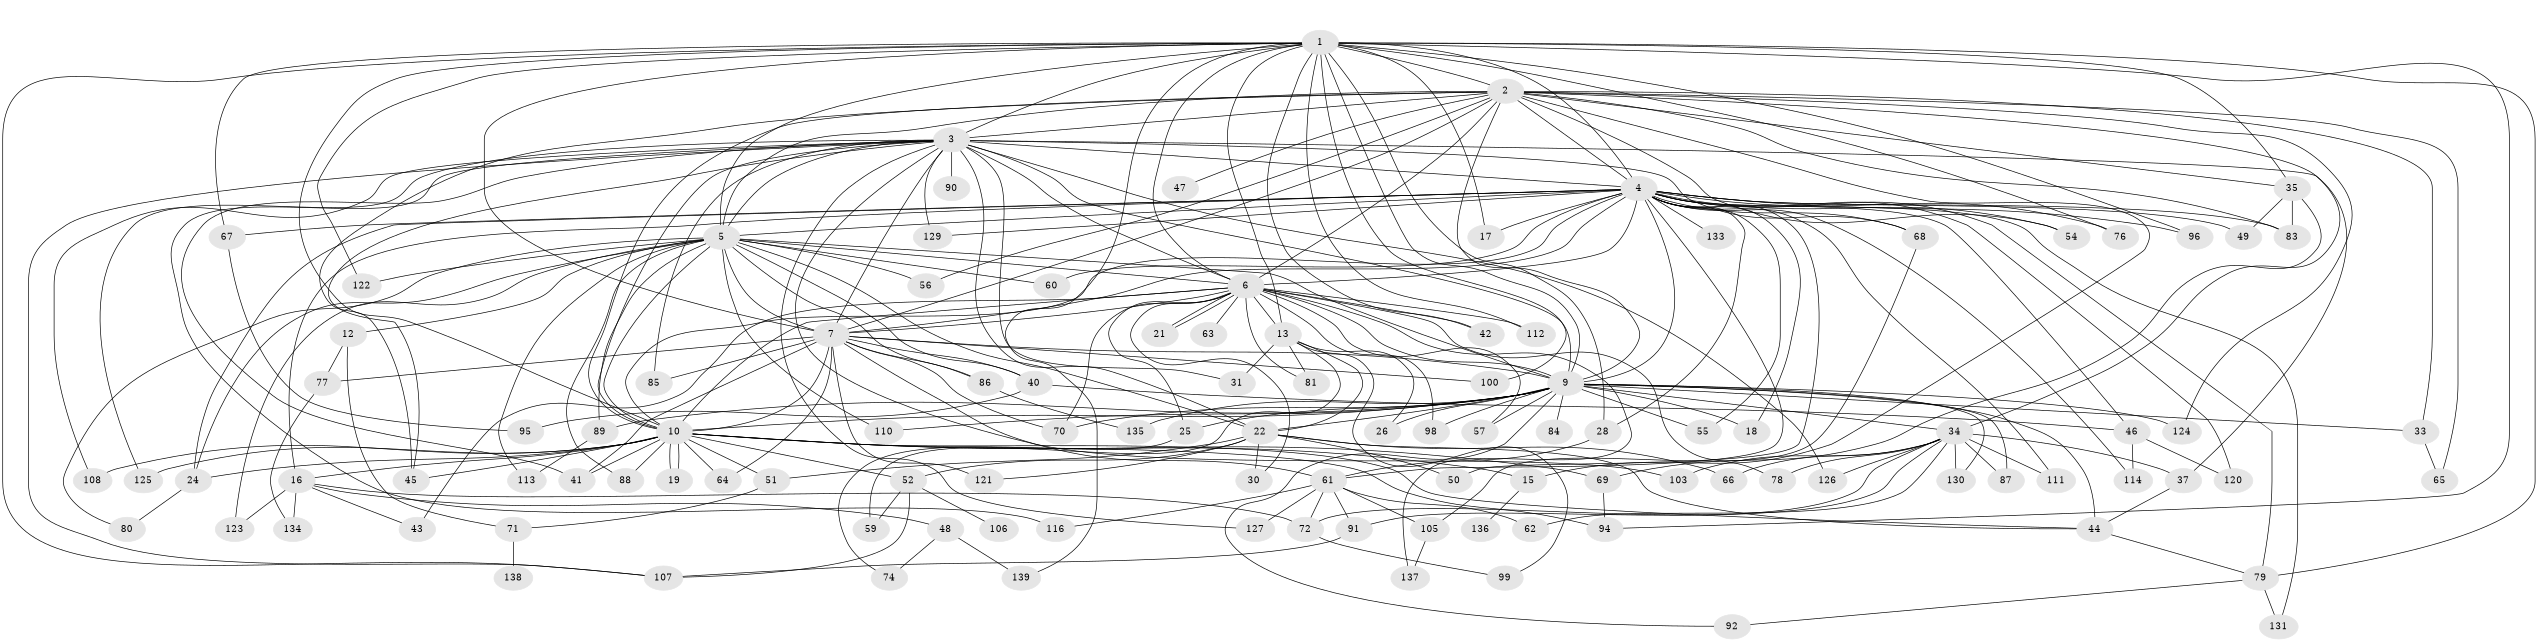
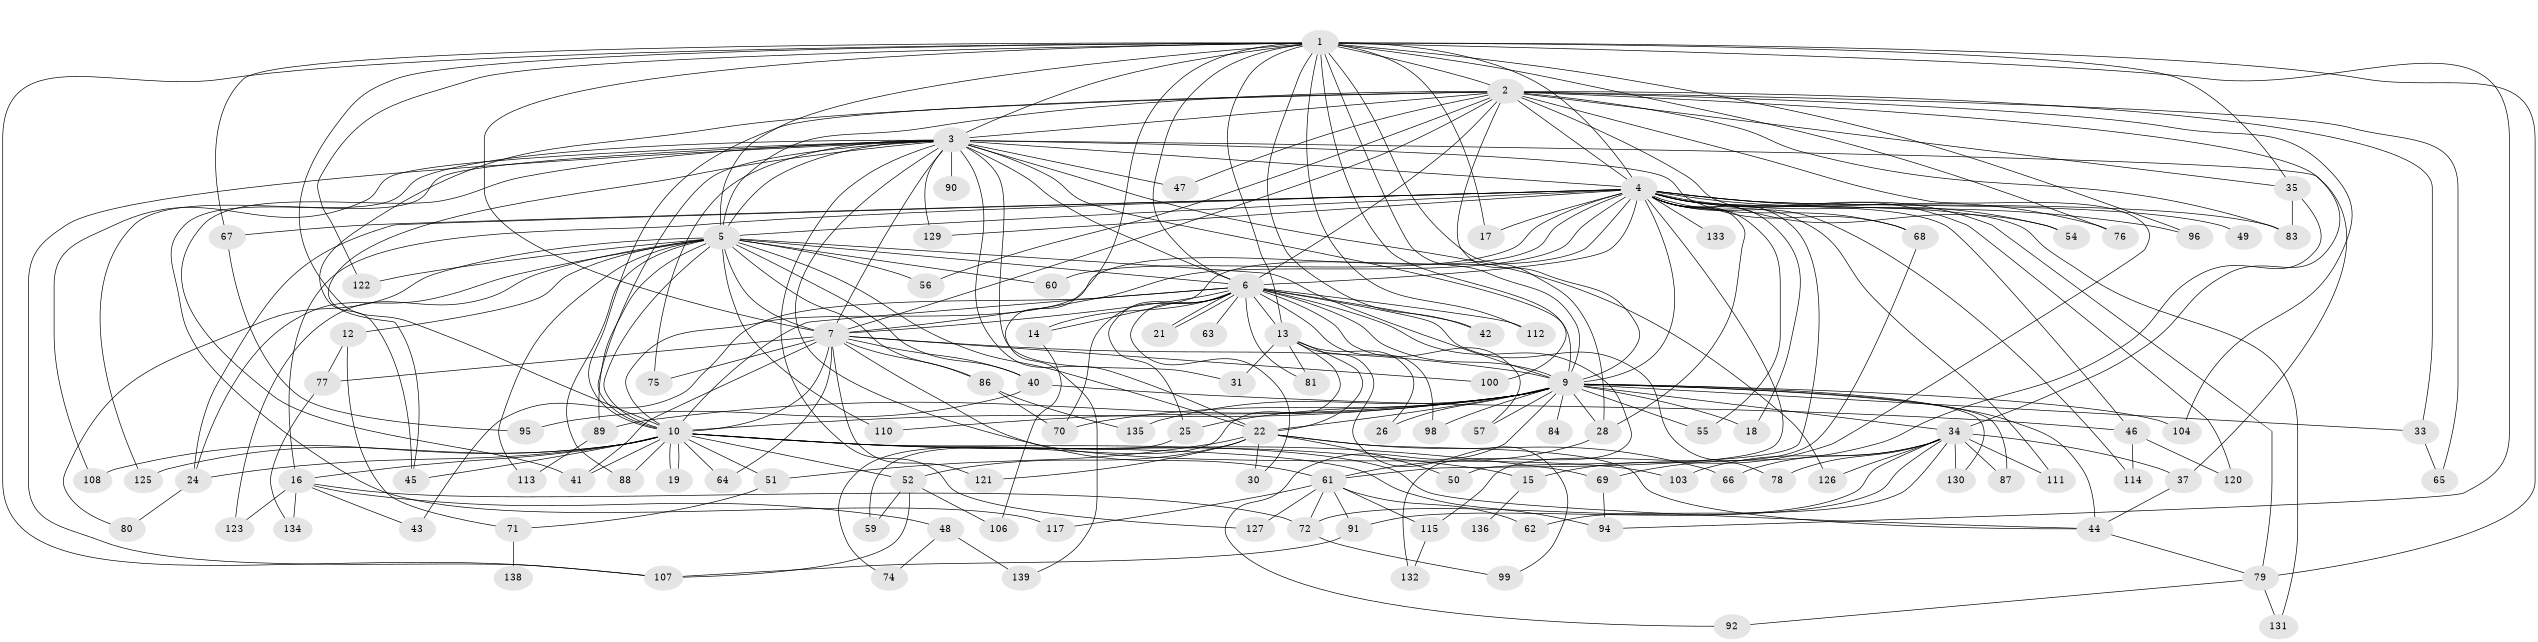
edge "3" -- "47": added
edge "35" -- "49": removed
node "14": added
edge "7" -- "70": now "86" -- "70"
node "85": label "85" -> "75"
edge "9" -- "28": added
node "124": label "124" -> "104"
node "116": label "116" -> "117"
node "105": label "105" -> "115"
node "137": label "137" -> "132"
